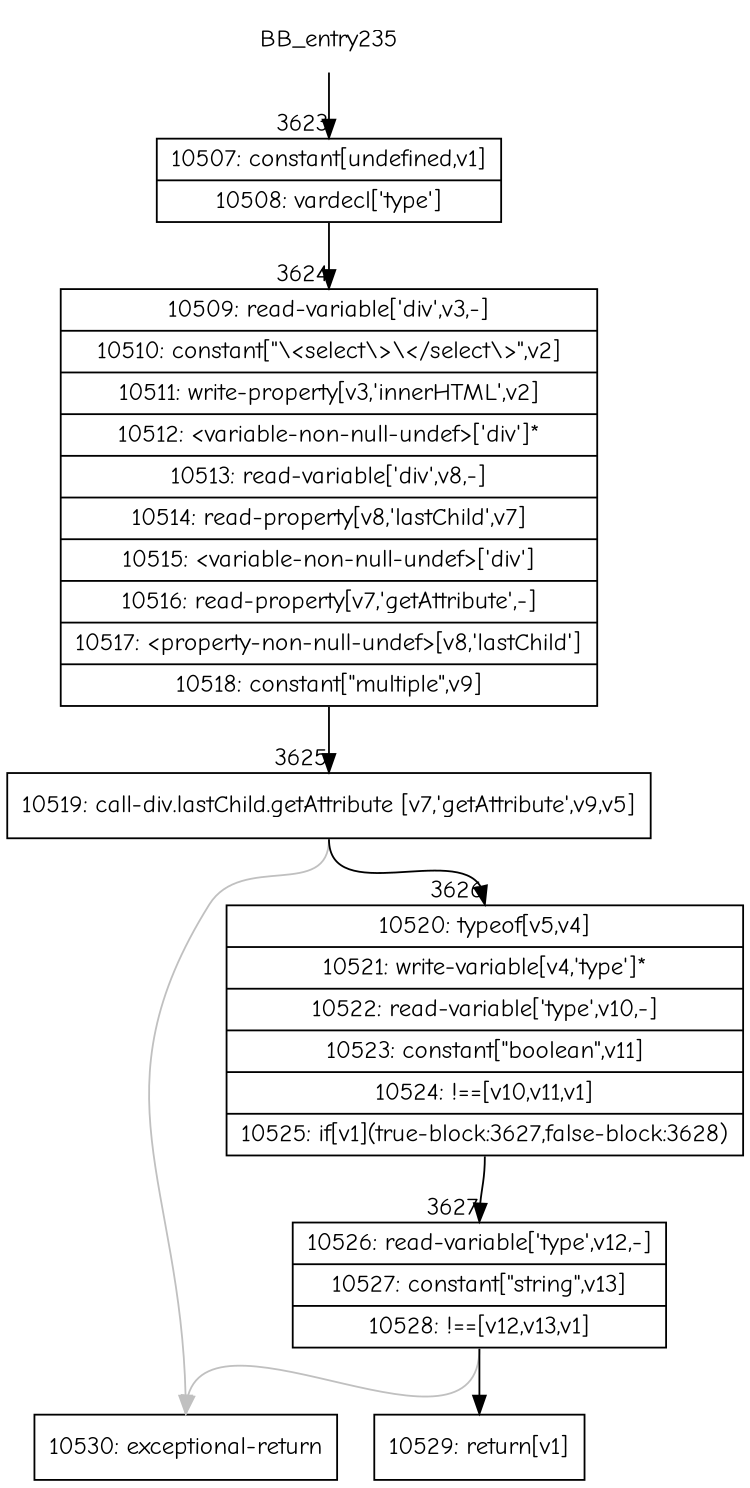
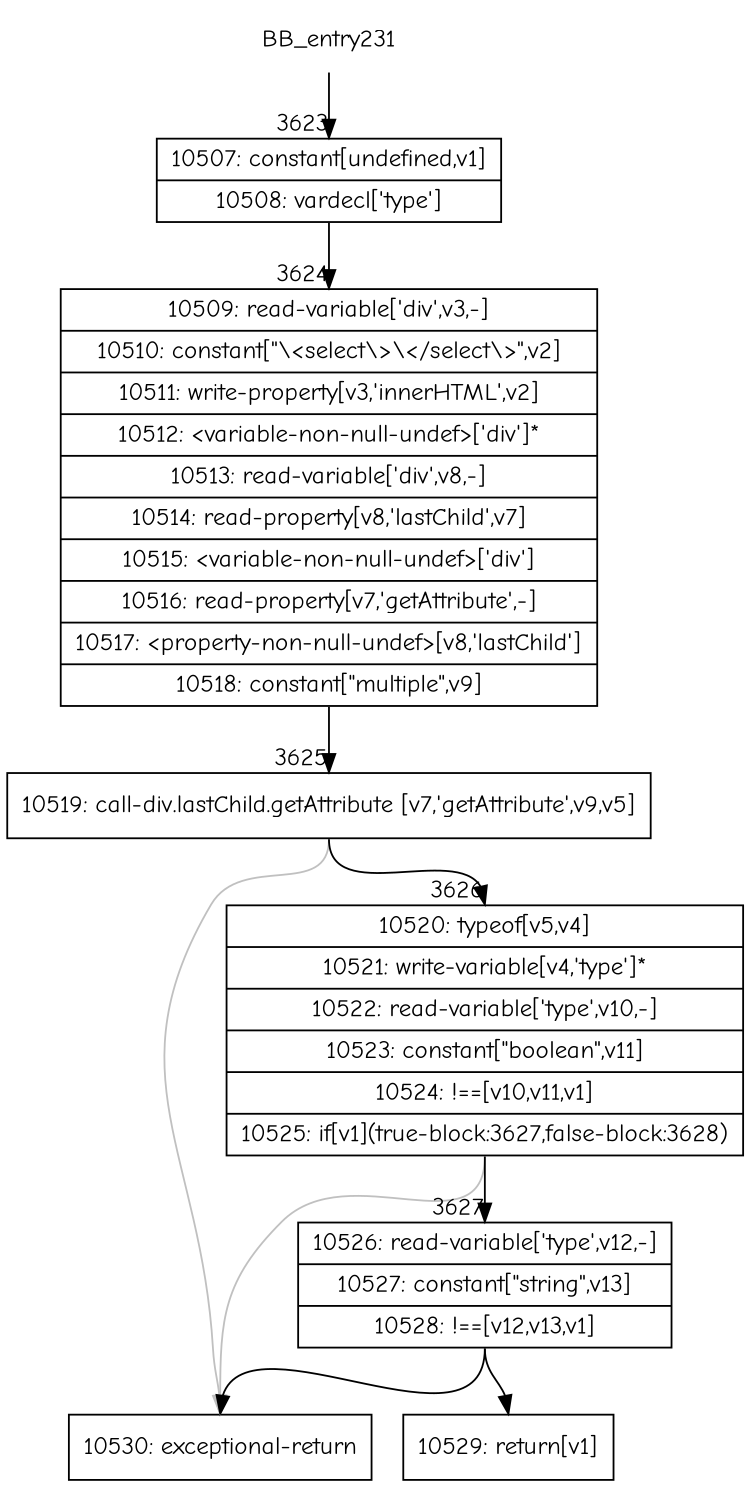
node "BB_entry235": label "BB_entry235" -> "BB_entry231"
edge "10520: typeof[v5,v4]" -> "10530: exceptional-return": added
edge "10526: read-variable['type',v12,-]" -> "10530: exceptional-return": color gray -> black
